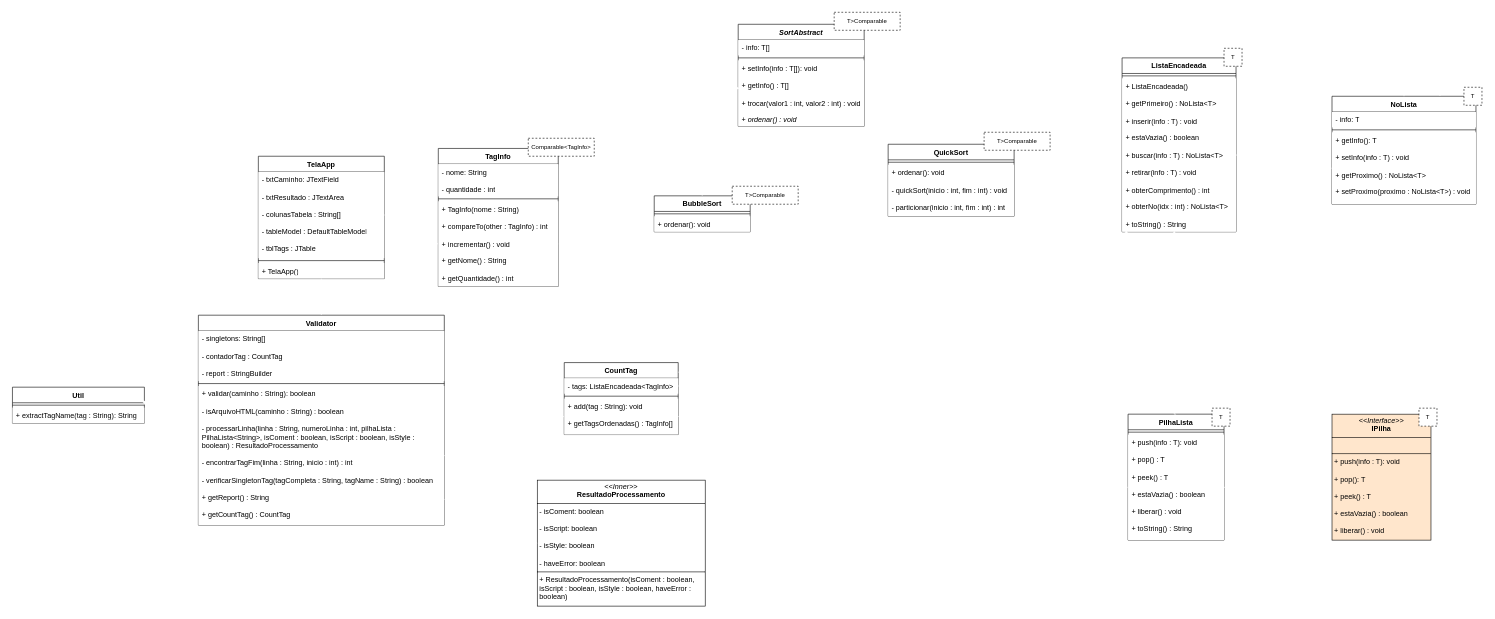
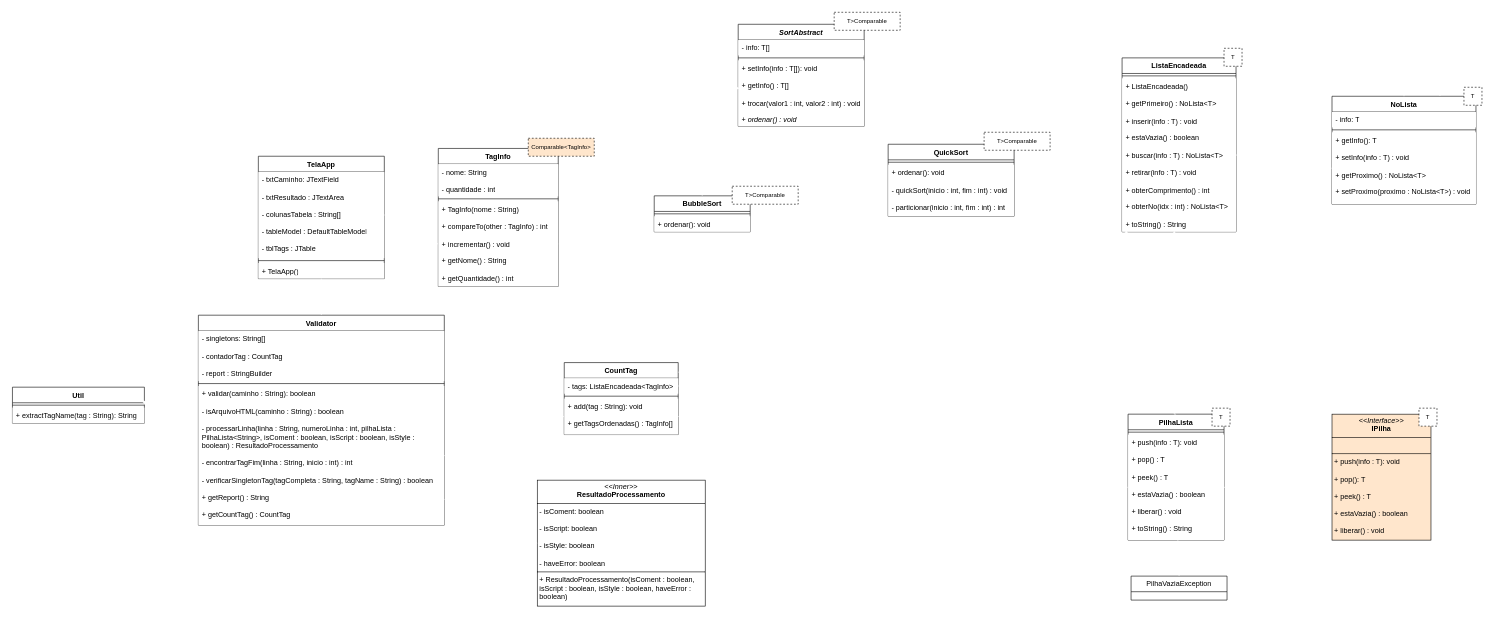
node "Comparable<TagInfo>": fillcolor #ffffff -> #ffe6cc
edge "+ push(info : T): void + pop() : T + peek() : T + estaVazia() : boolean + liberar() : void + toString() : String" -> "PilhaVaziaException": added
node "PilhaVaziaException": added
